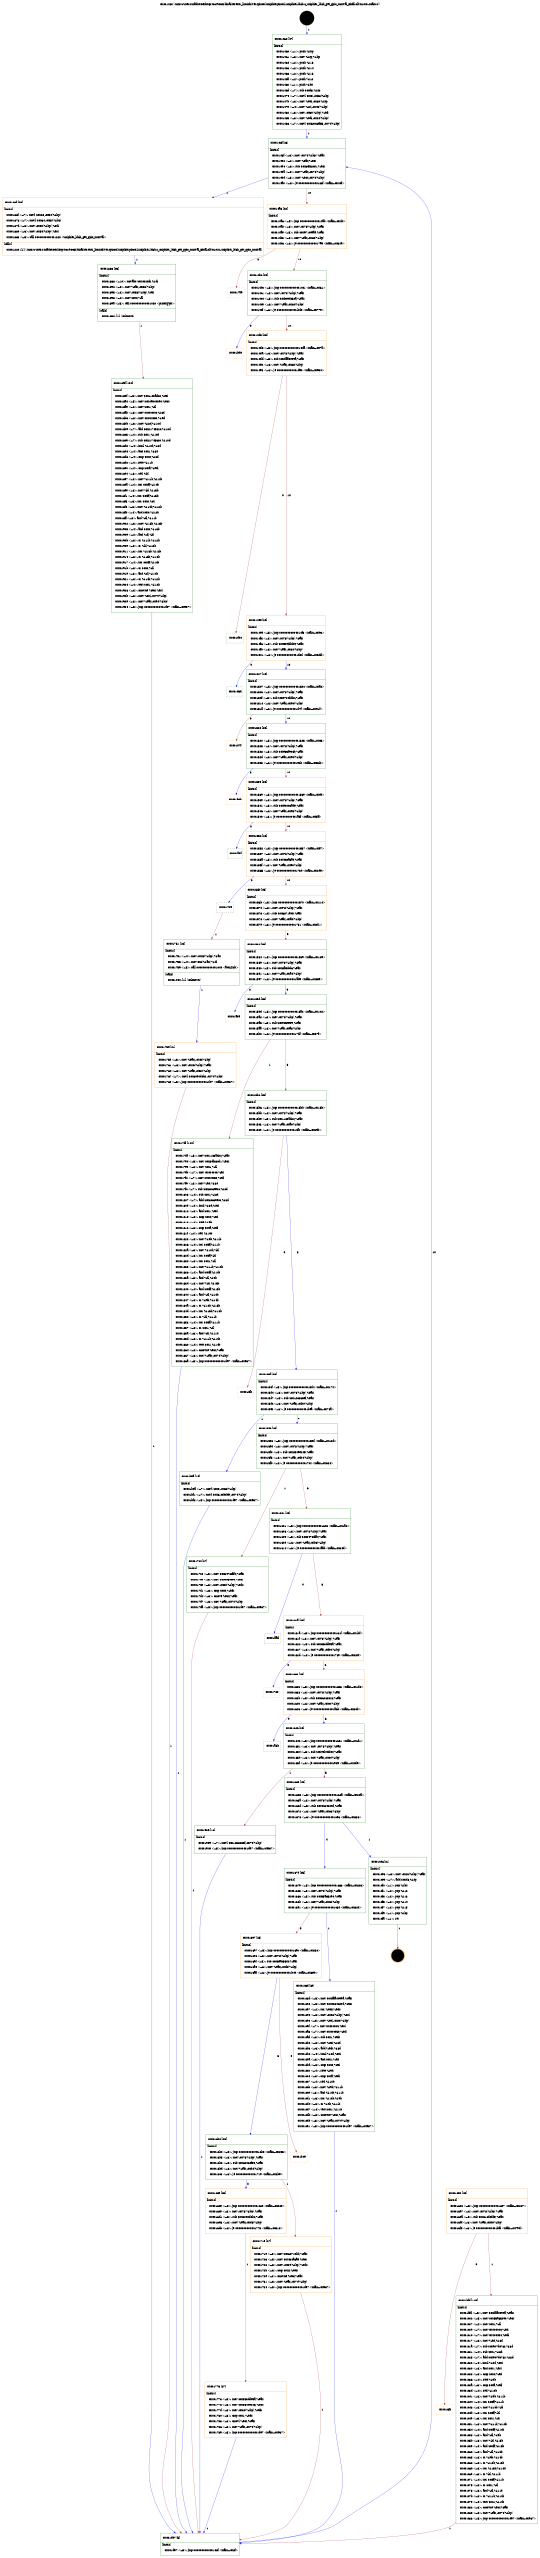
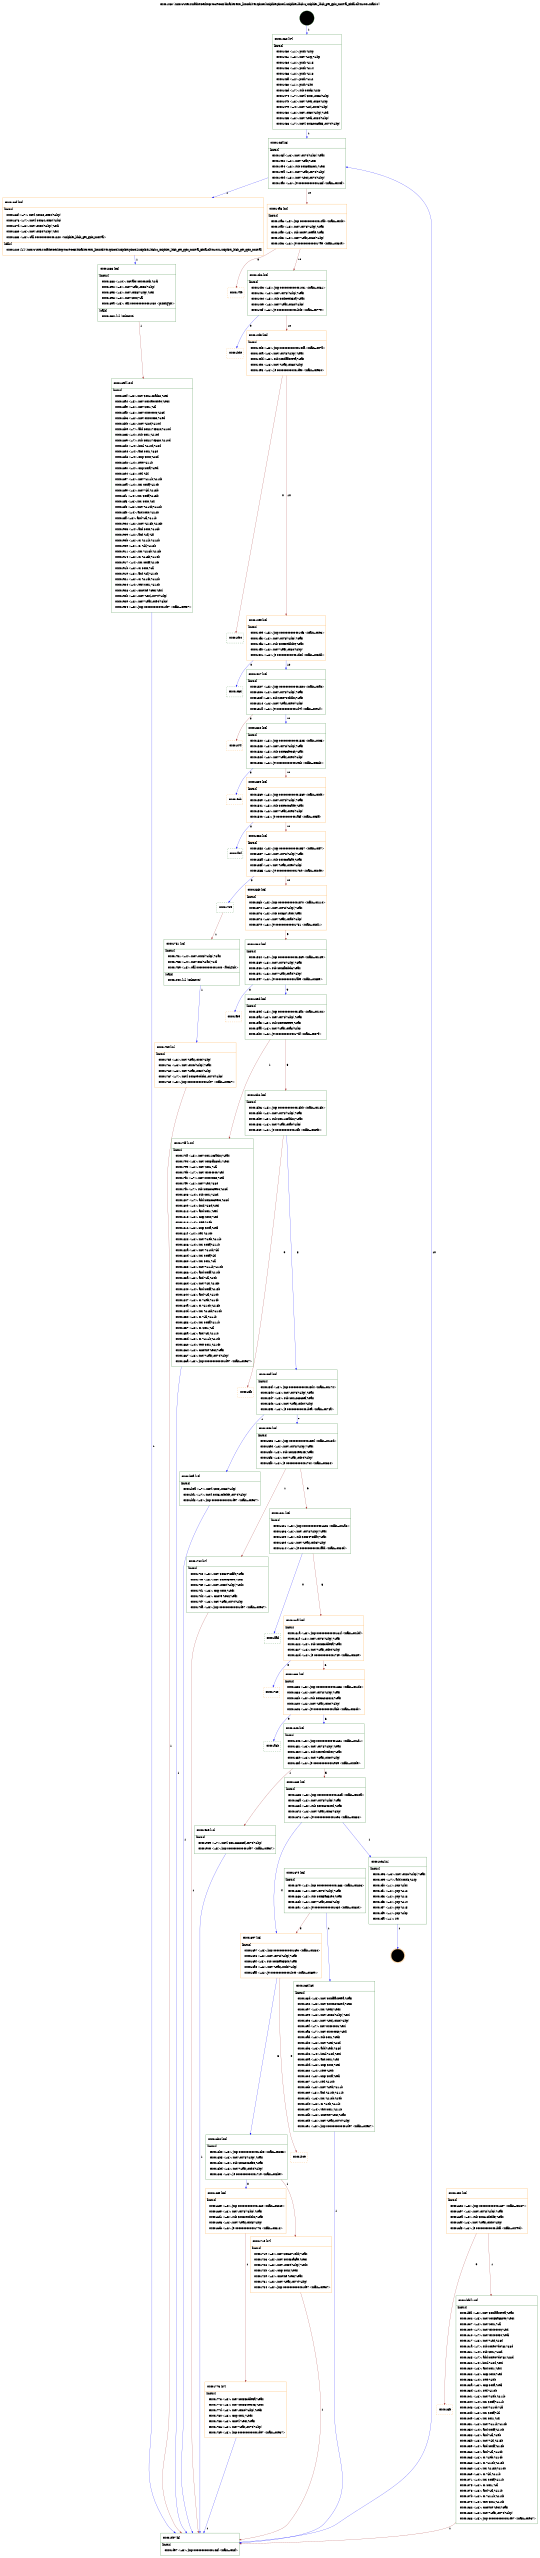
edge "0x401665 [25]" -> "0x40167e [25]": now "0x401665 [25]" -> "0x401697 [25]"
